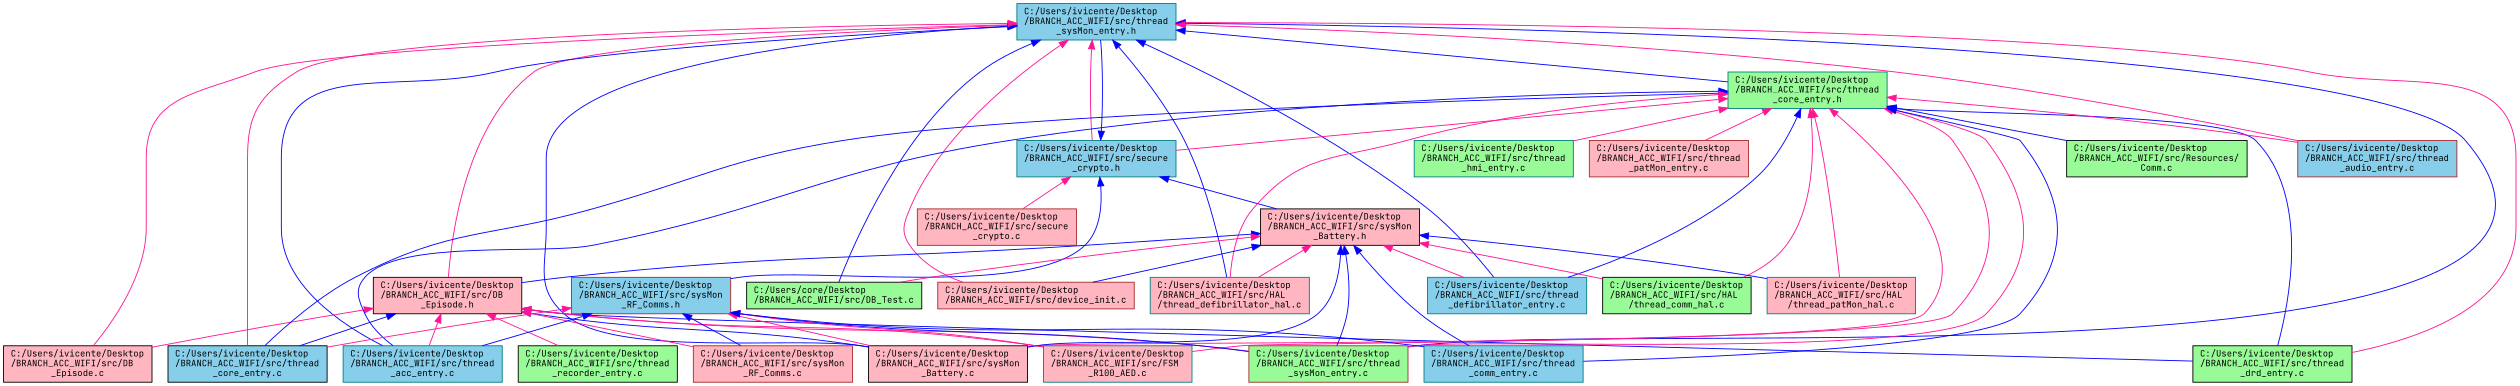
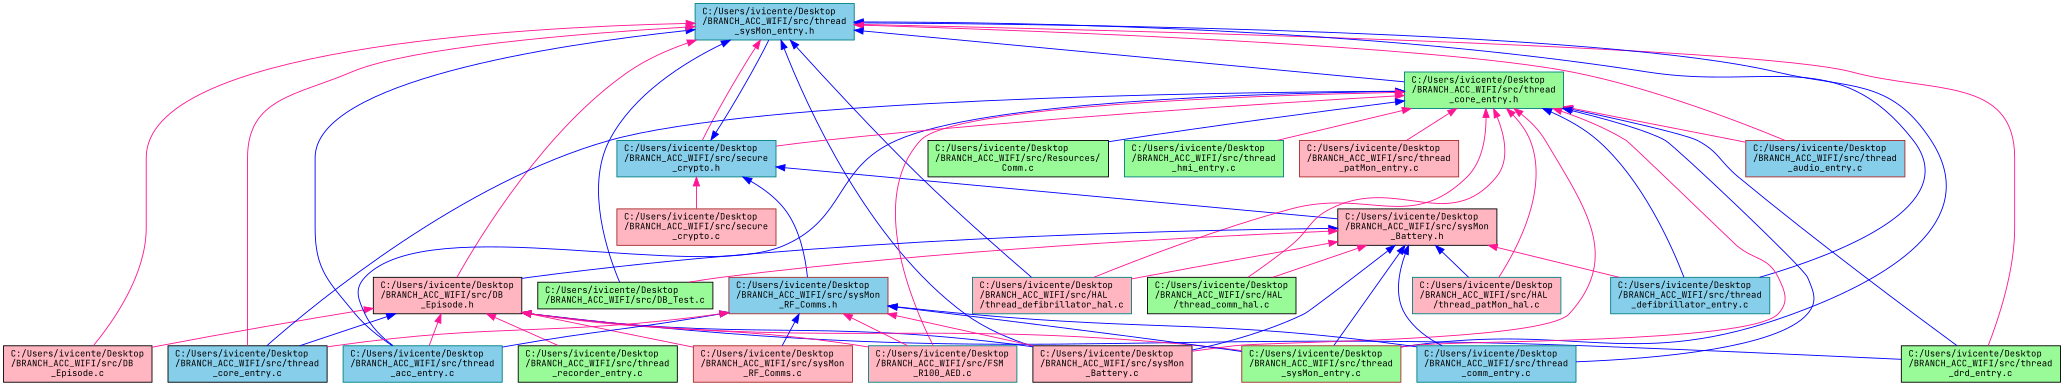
node "C:/Users/core/Desktop /BRANCH_ACC_WIFI/src/DB_Test.c": label "C:/Users/core/Desktop /BRANCH_ACC_WIFI/src/DB_Test.c" -> "C:/Users/ivicente/Desktop /BRANCH_ACC_WIFI/src/DB_Test.c"
node "C:/Users/ivicente/Desktop /BRANCH_ACC_WIFI/src/device_init.c": removed
